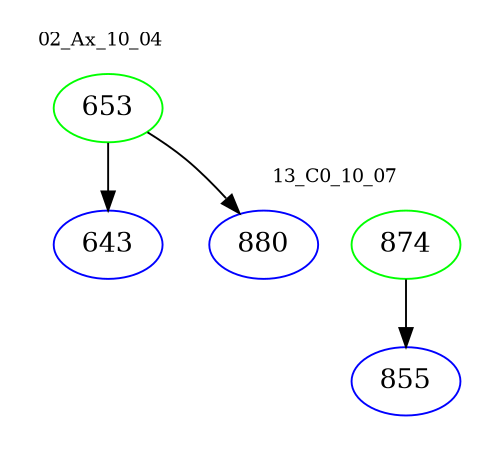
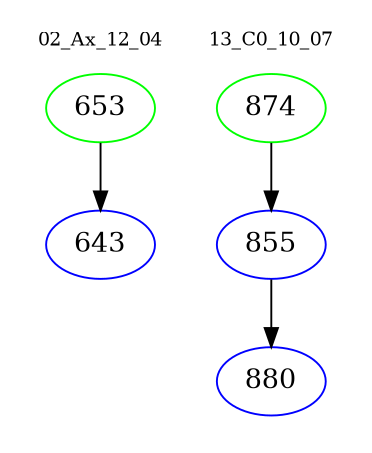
cluster "02_Ax_10_04": label "02_Ax_10_04" -> "02_Ax_12_04"
edge "653" -> "880": now "855" -> "880"
